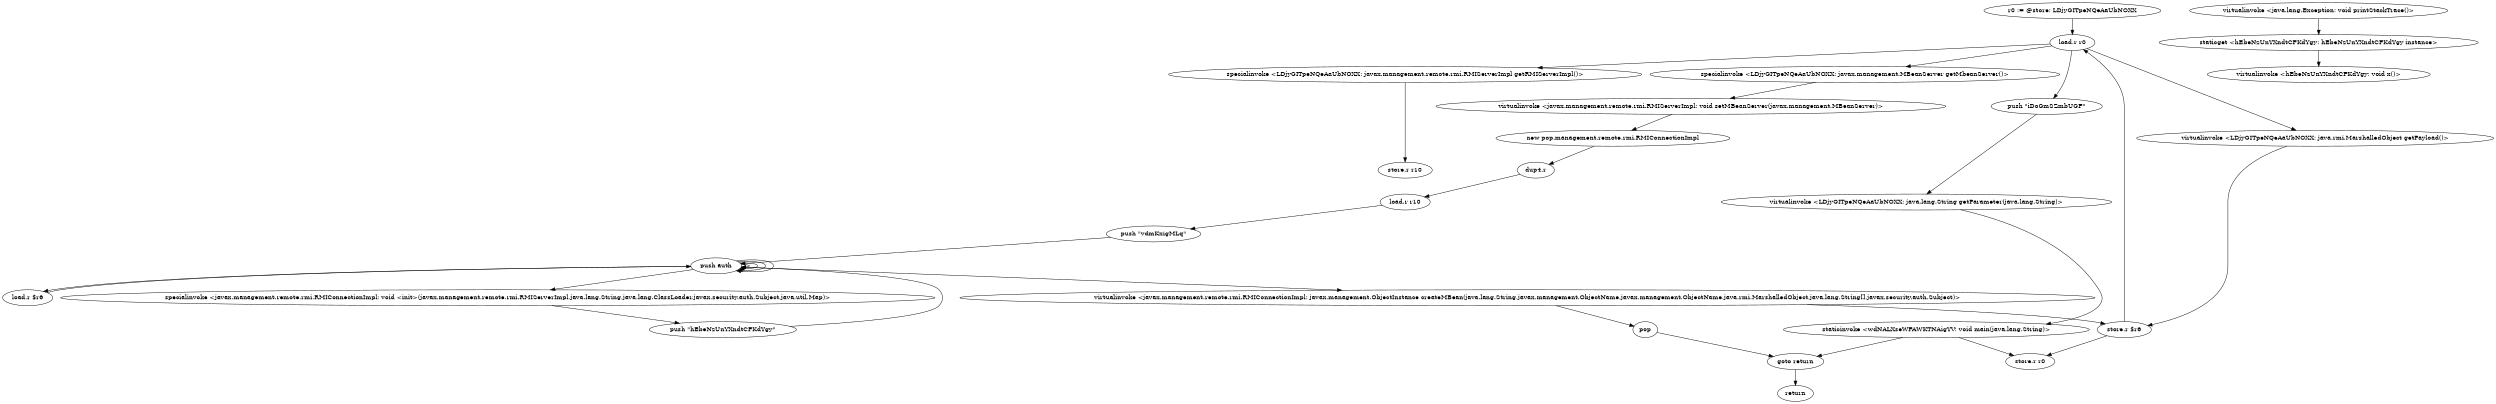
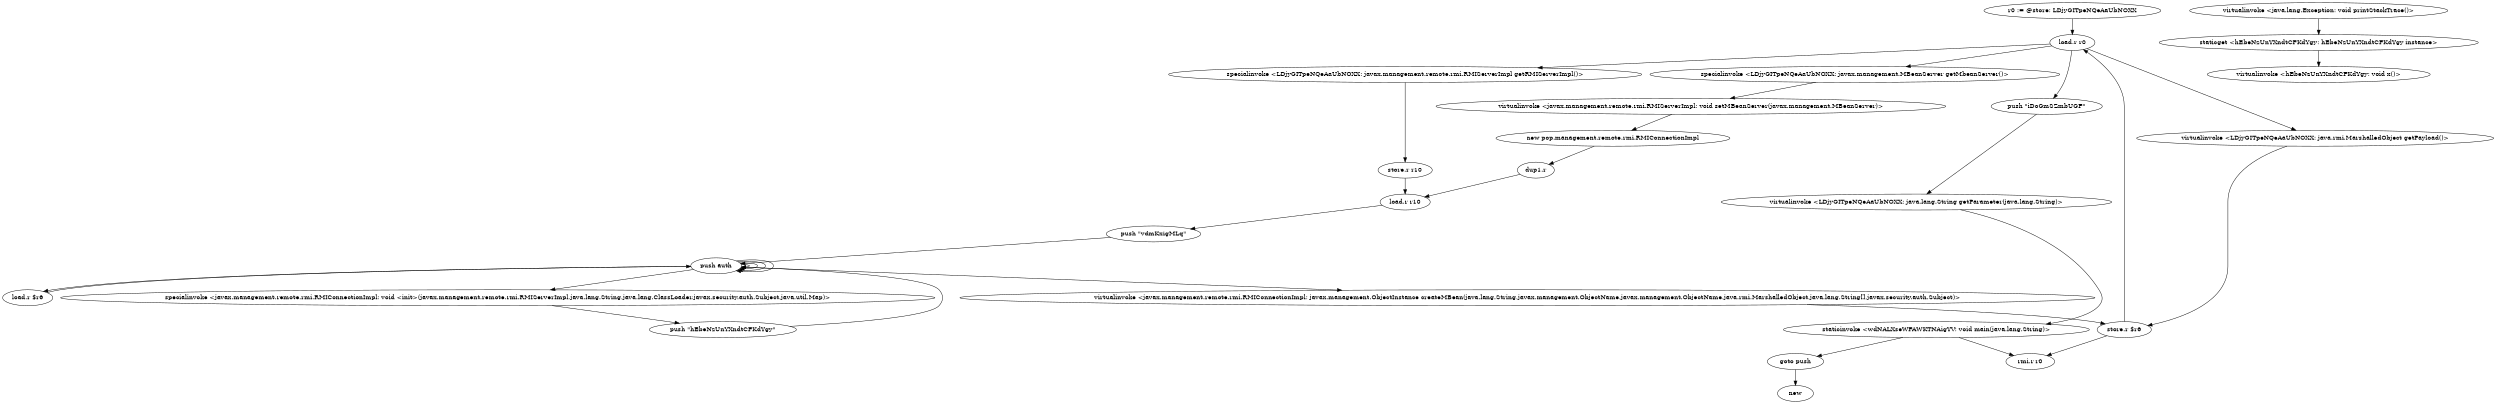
node "dup4.r": label "dup4.r" -> "dup1.r"
edge "store.r r10" -> "load.r r10": added
node "pop": removed
node "goto return": label "goto return" -> "goto push"
node "store.r r0": label "store.r r0" -> "rmi.r r0"
node "return": label "return" -> "new"
